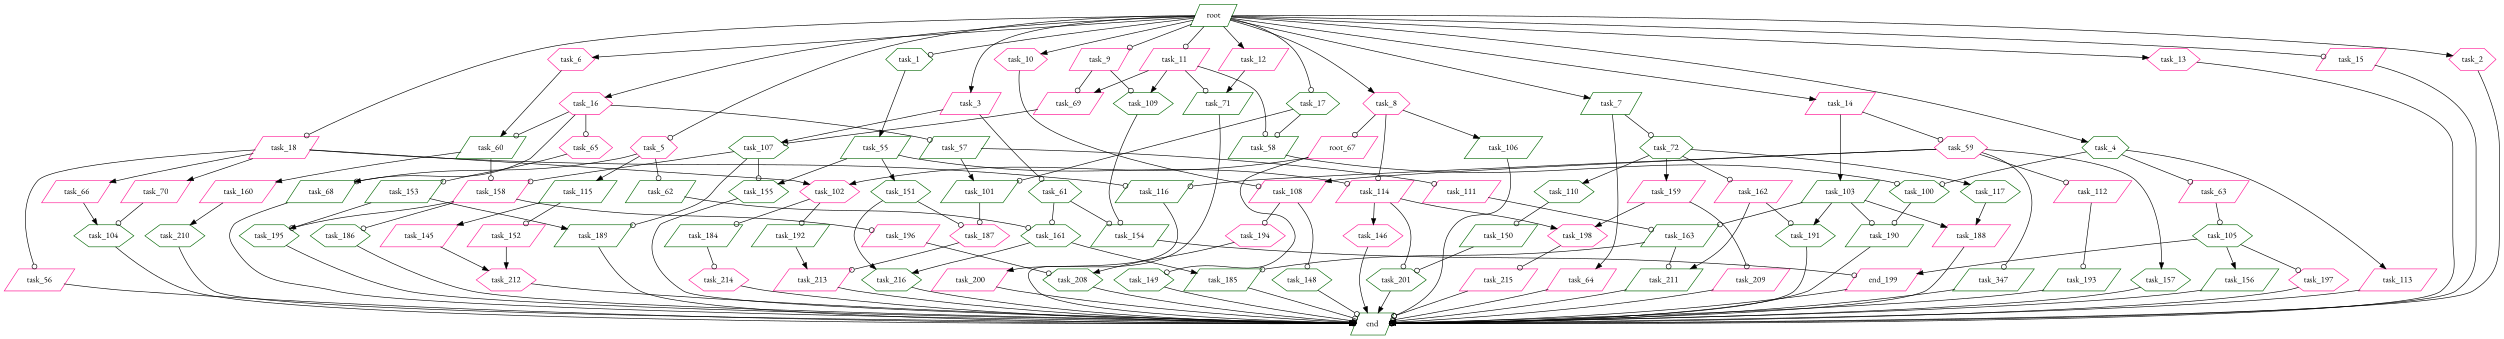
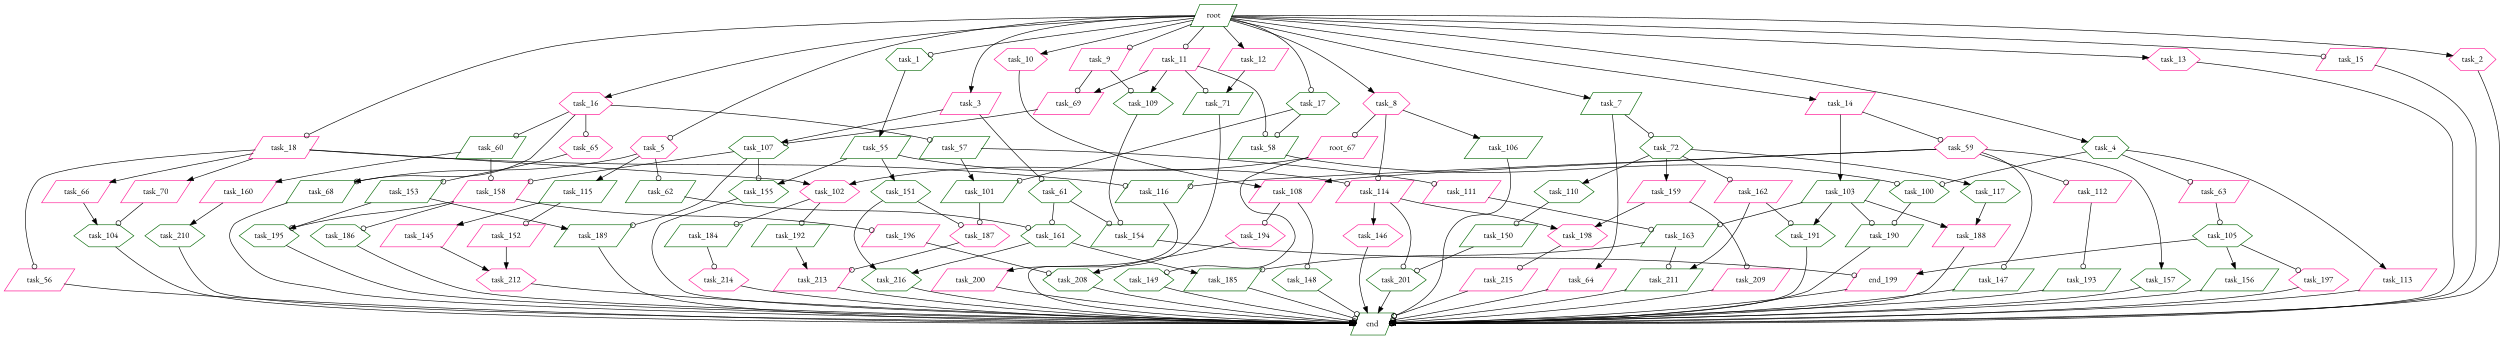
node "task_6": removed
edge "task_10" -> "task_108": arrowhead odot -> normal
node "task_347": label "task_347" -> "task_147"
